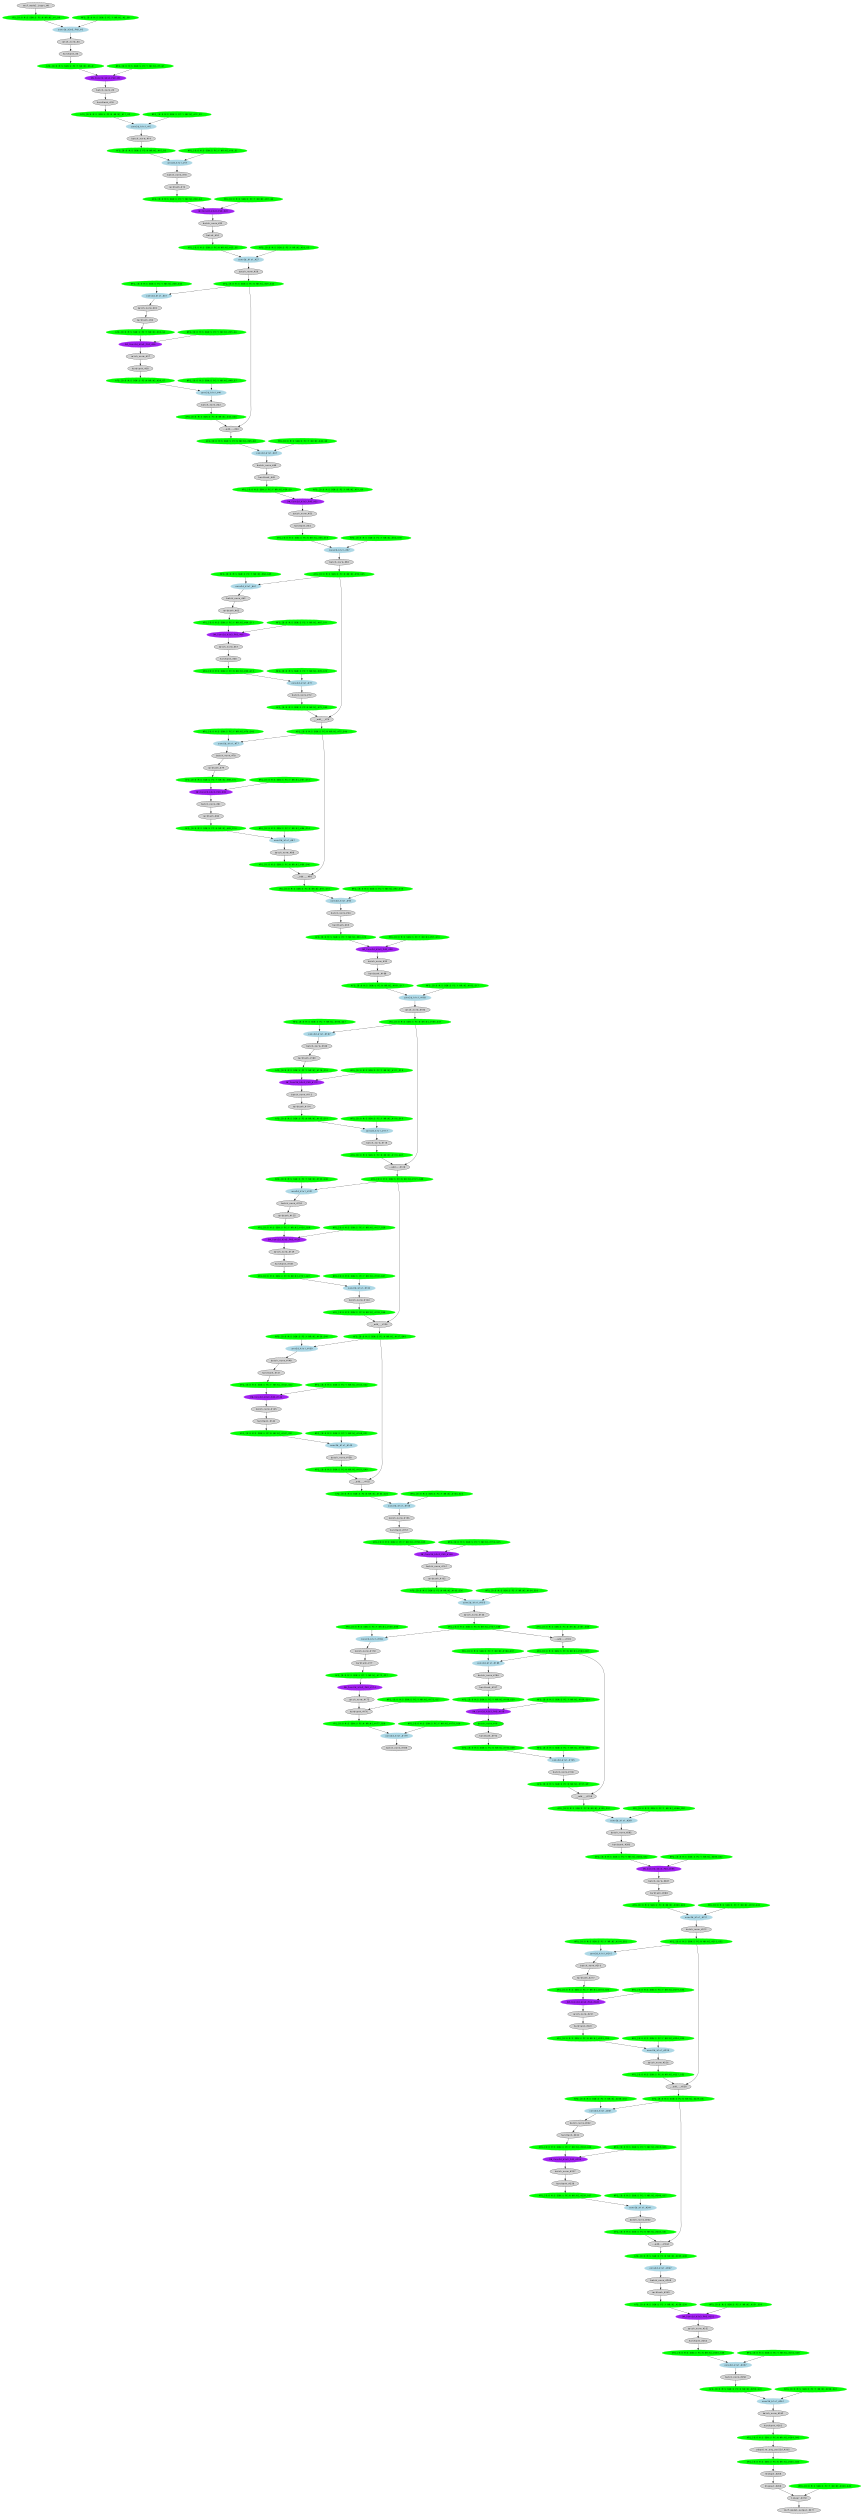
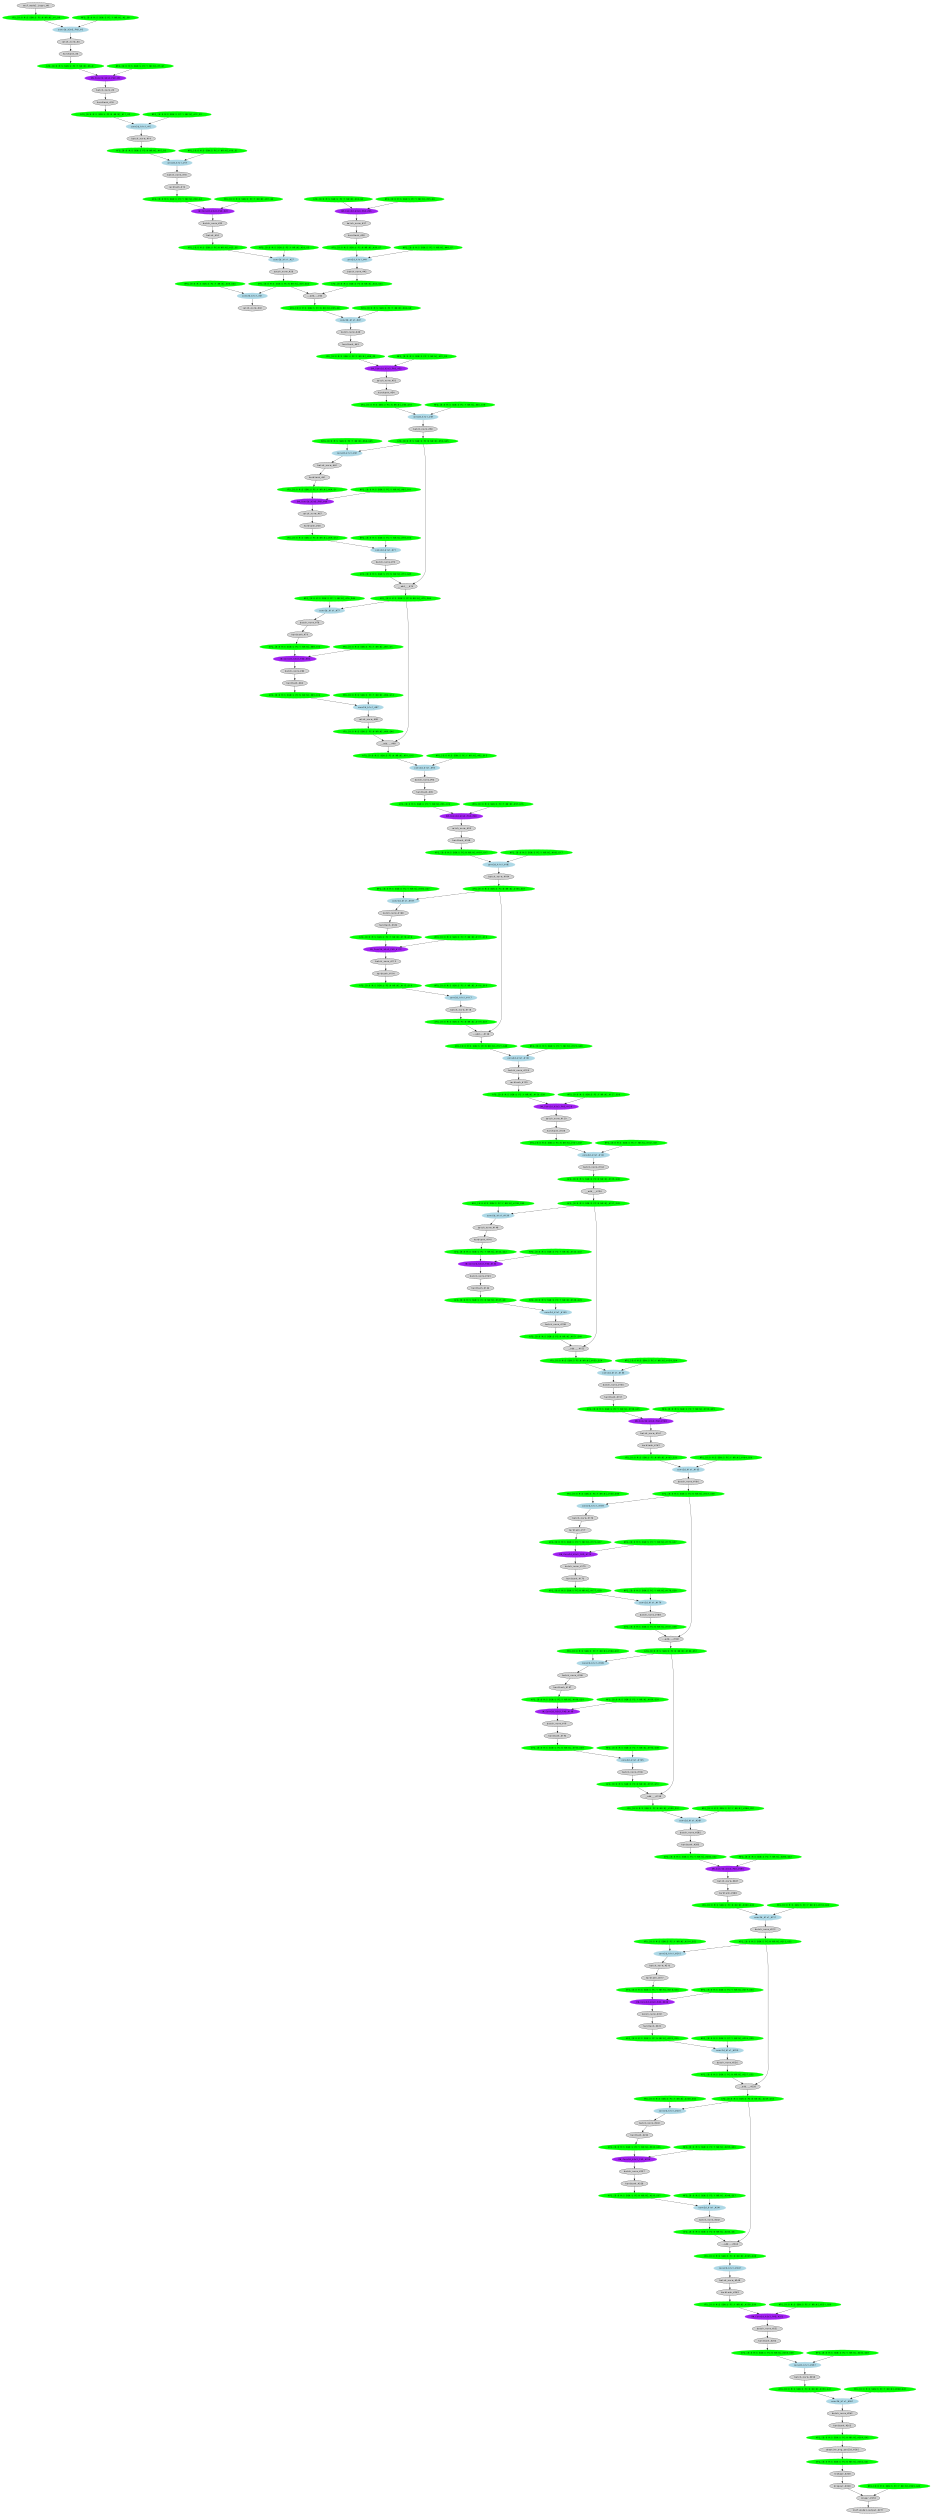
node "hardtanh_#33": removed
edge "AFQ_[B:8 M:S SGN:S PC:N NR:N]_#121_G48" -> "__add___#136": removed
edge "batch_norm_#180" -> "AFQ_[B:8 M:S SGN:S PC:N NR:N]_#181_G50": added
edge "WFQ_[B:8 M:S SGN:S PC:Y NR:N]_#173_G27" -> "hardtanh_#176": now "WFQ_[B:8 M:S SGN:S PC:Y NR:N]_#173_G27" -> "DW_Conv2d_k3x3_PAD_#174"
node "batch_norm_#191": fillcolor green -> lightgrey
